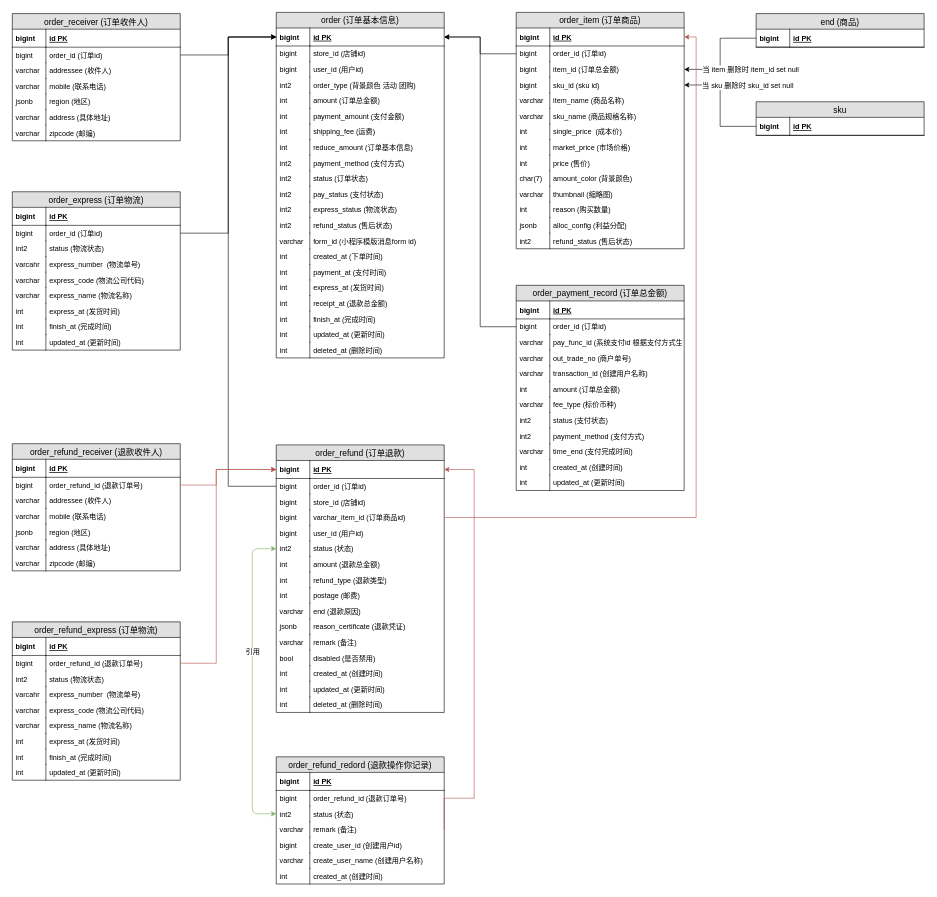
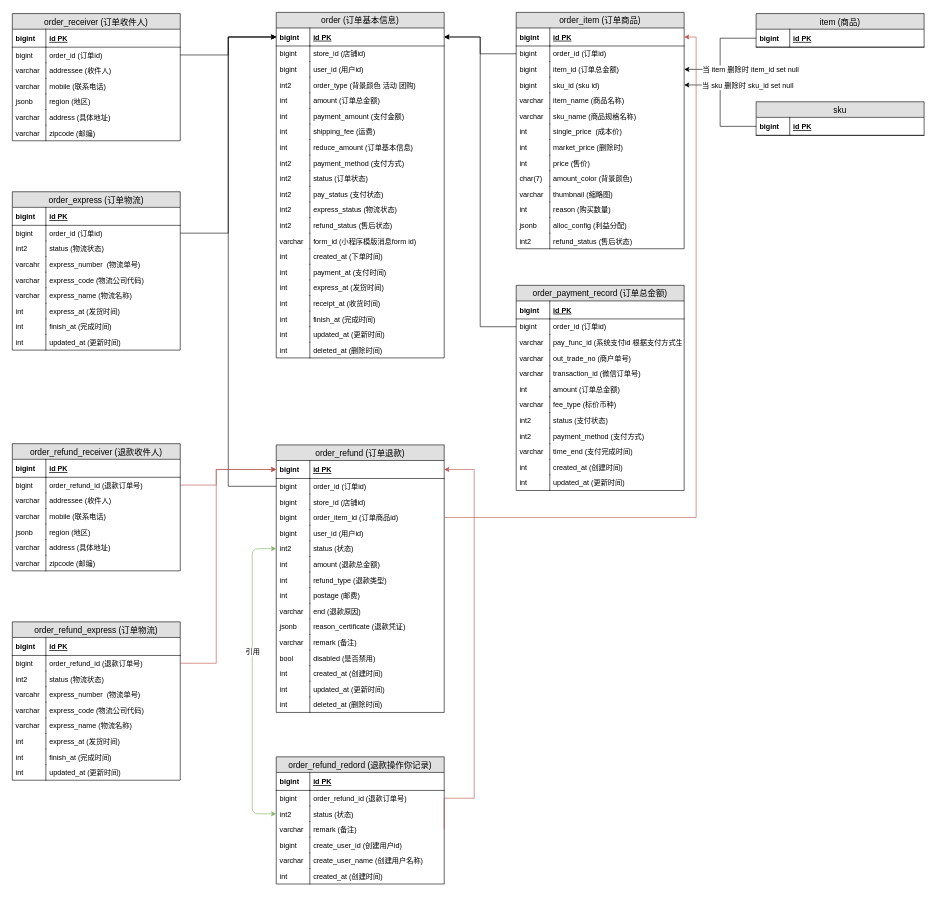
node "end (商品)": label "end (商品)" -> "item (商品)"
node "market_price (市场价格)": label "market_price (市场价格)" -> "market_price (删除时)"
node "receipt_at (退款总金额)": label "receipt_at (退款总金额)" -> "receipt_at (收货时间)"
node "transaction_id (创建用户名称)": label "transaction_id (创建用户名称)" -> "transaction_id (微信订单号)"
node "varchar_item_id (订单商品id)": label "varchar_item_id (订单商品id)" -> "order_item_id (订单商品id)"
